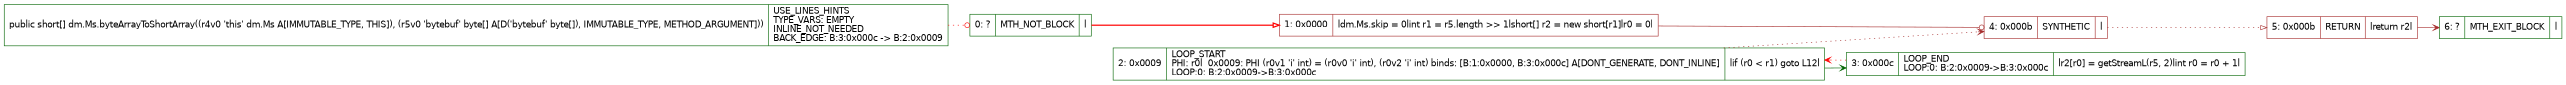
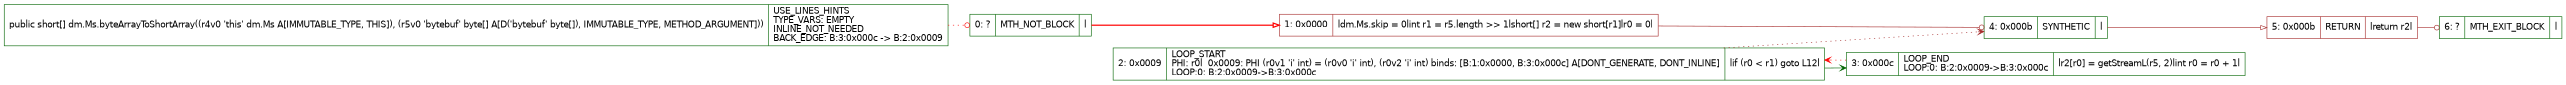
node "4: 0x000b": color brown -> darkgreen
edge "4: 0x000b" -> "5: 0x000b": style dotted -> solid
edge "5: 0x000b" -> "6: ?": arrowhead vee -> odot
